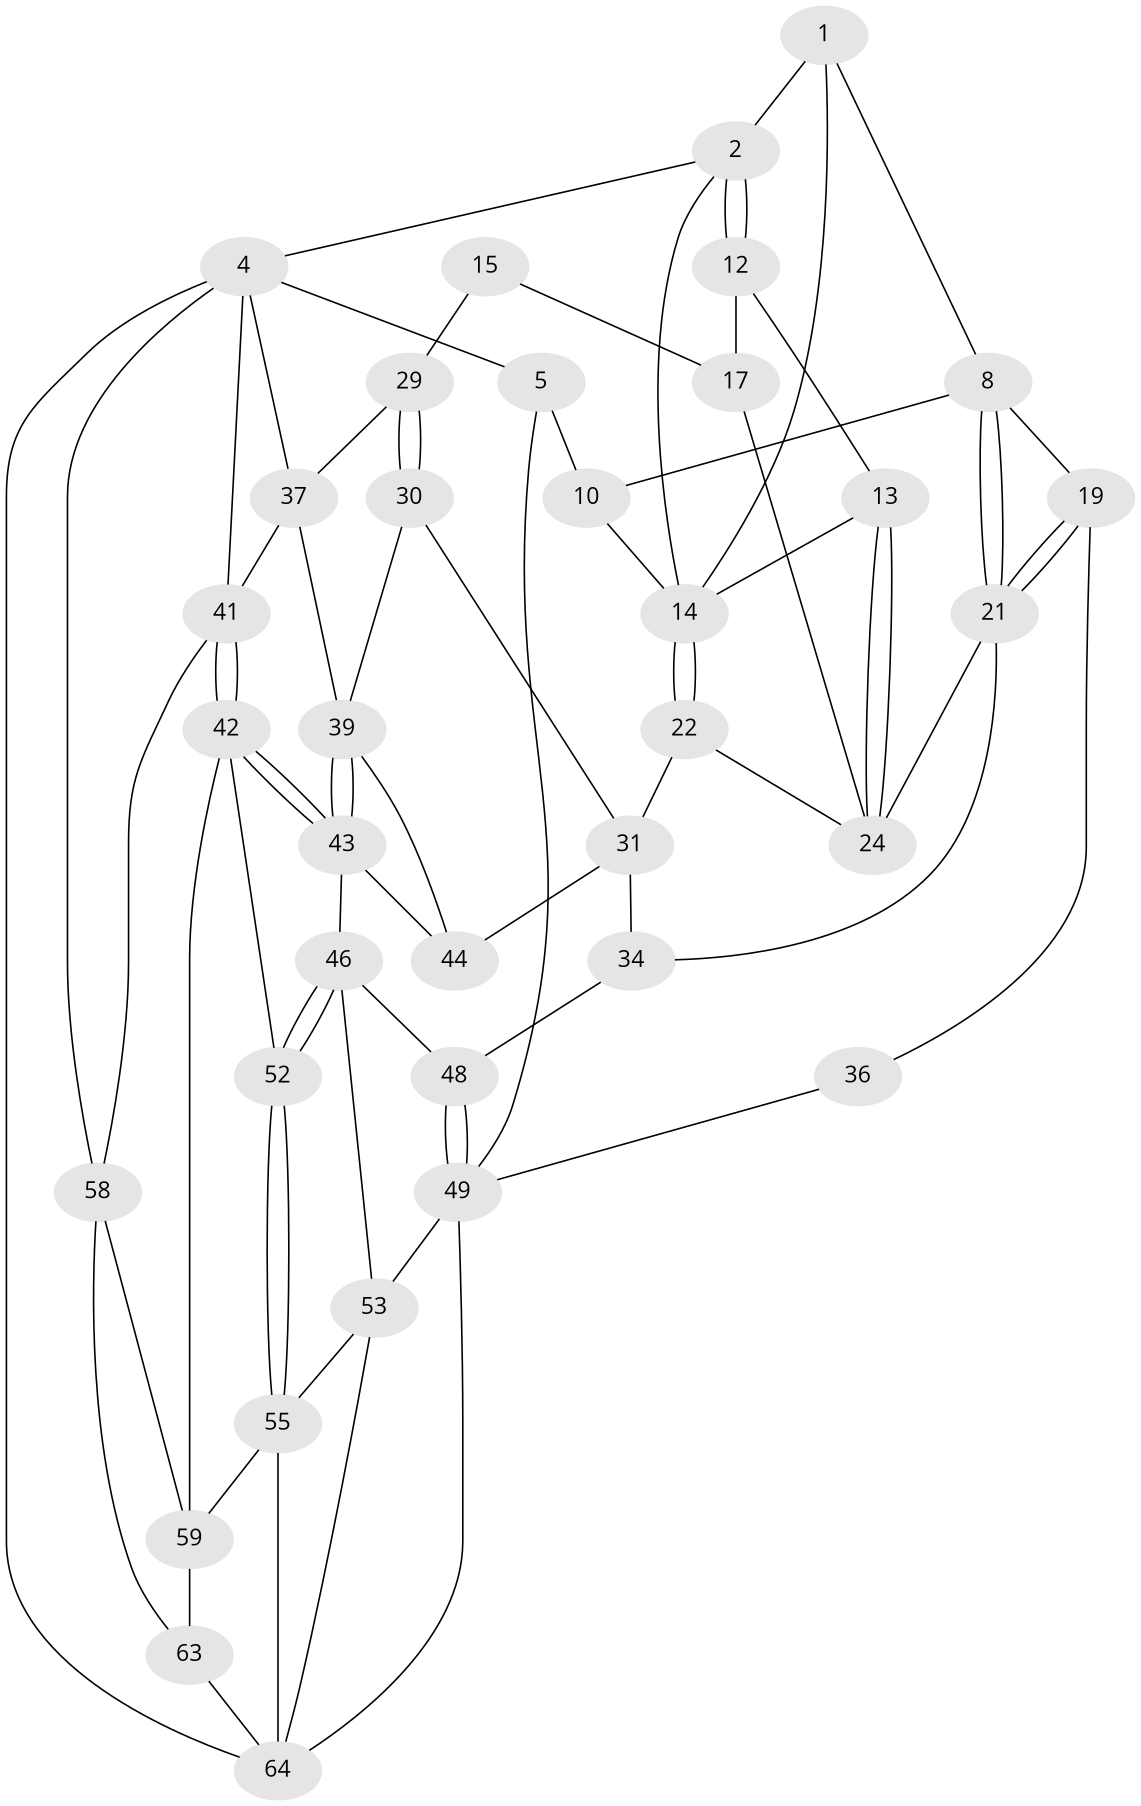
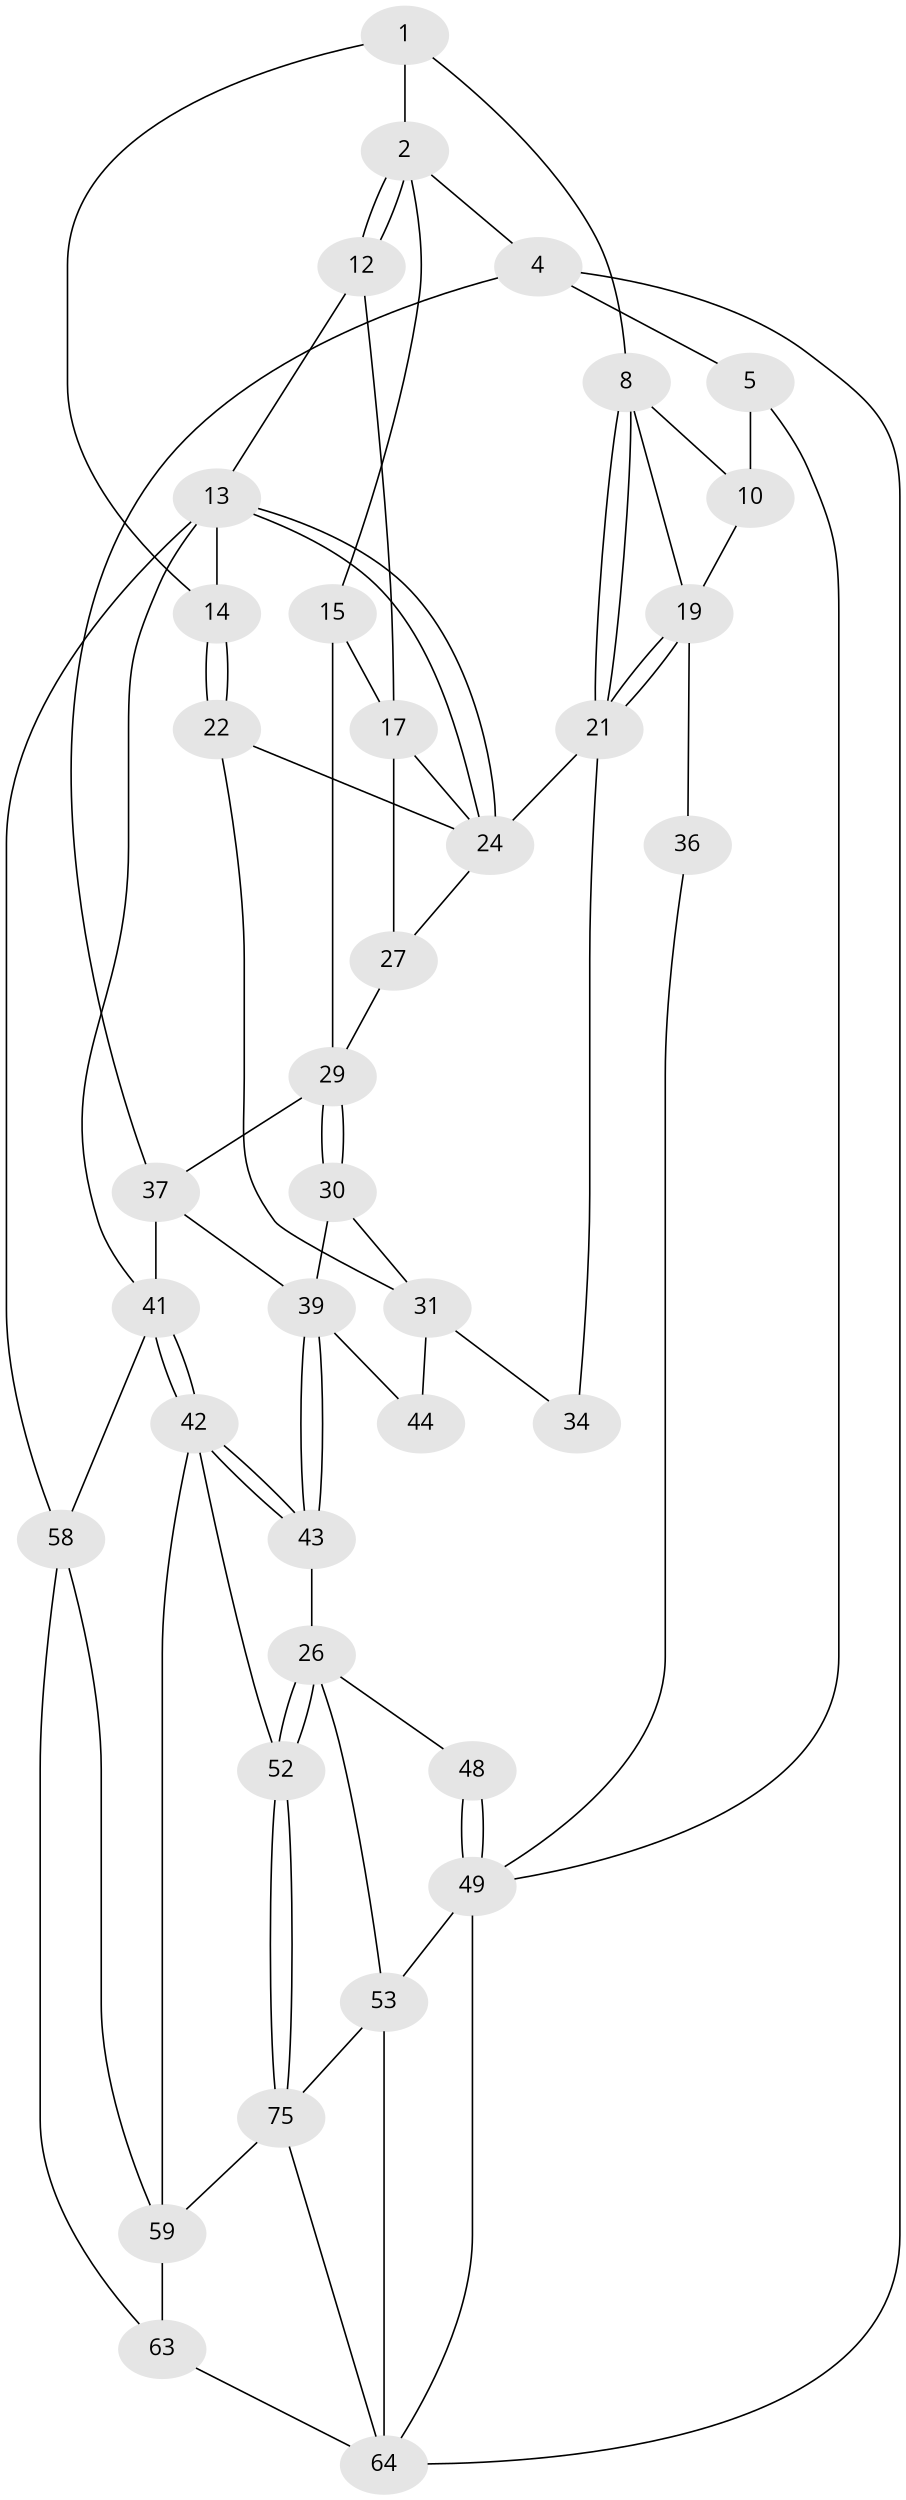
edge "2" -- "14": now "2" -- "15"
edge "4" -- "41": now "13" -- "41"
edge "10" -- "14": now "10" -- "19"
edge "4" -- "58": now "13" -- "58"
edge "43" -- "44": removed
node "46": label "46" -> "26"
node "27": added
edge "34" -- "48": removed
node "55": label "55" -> "75"
